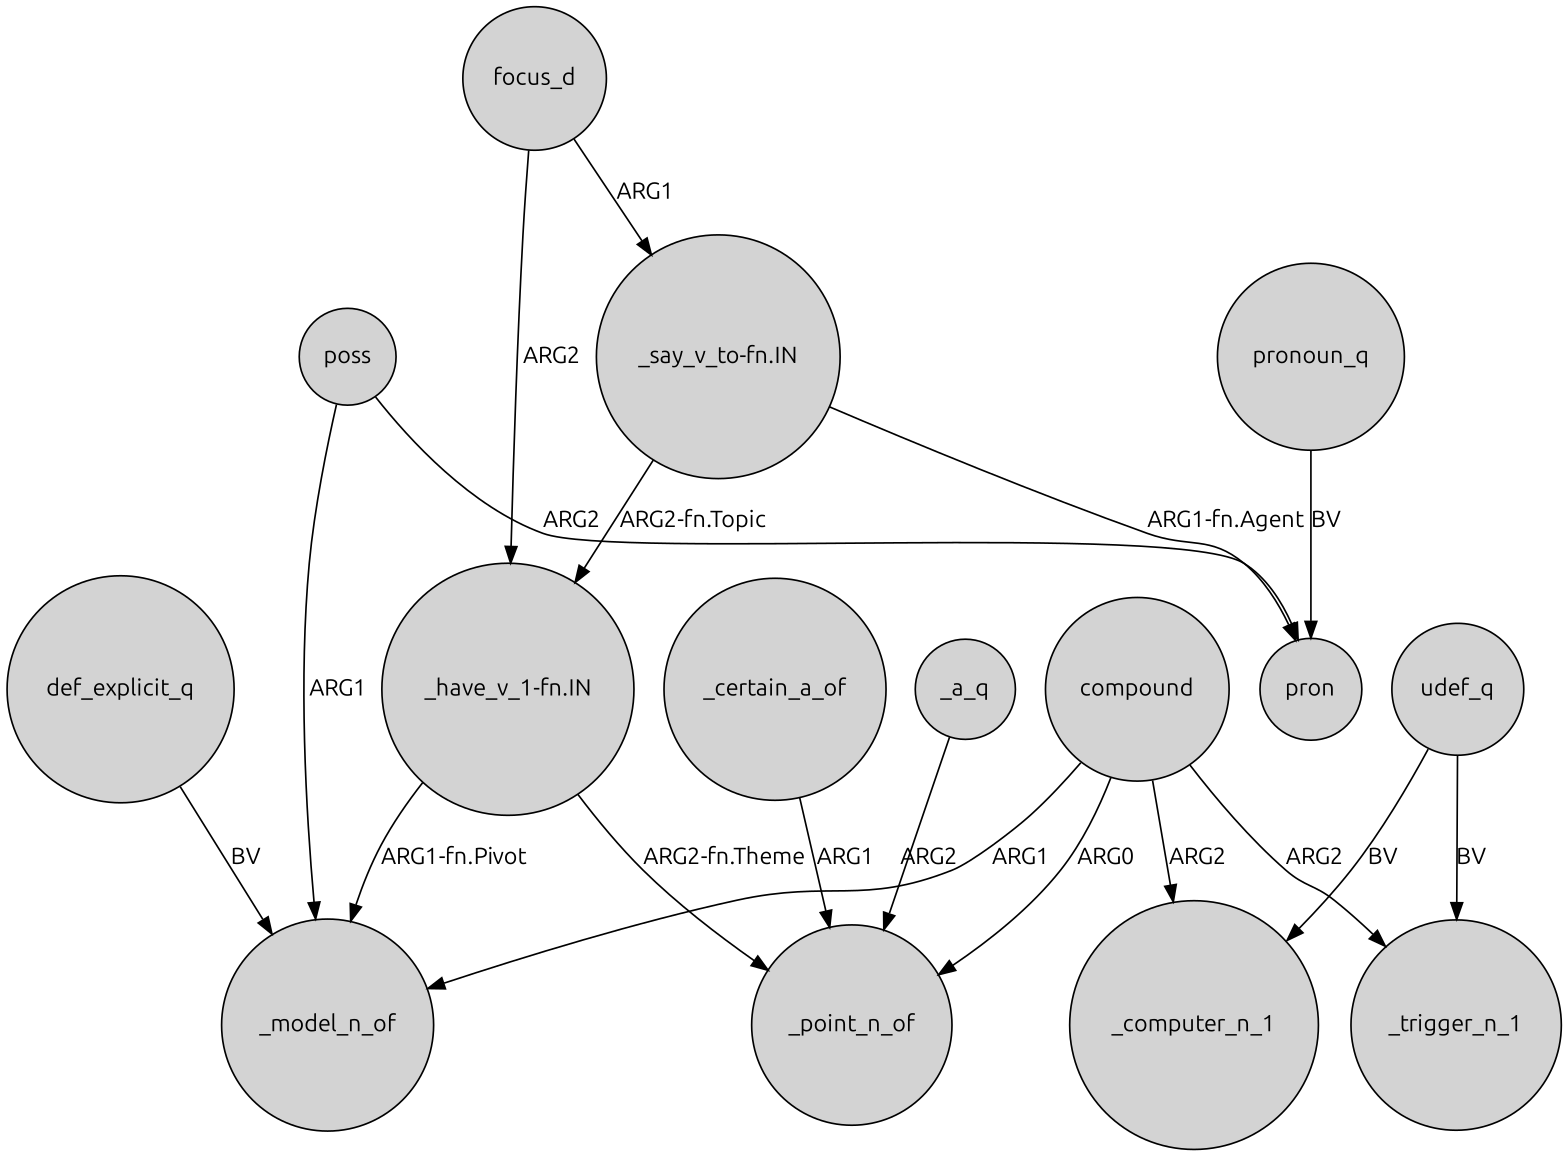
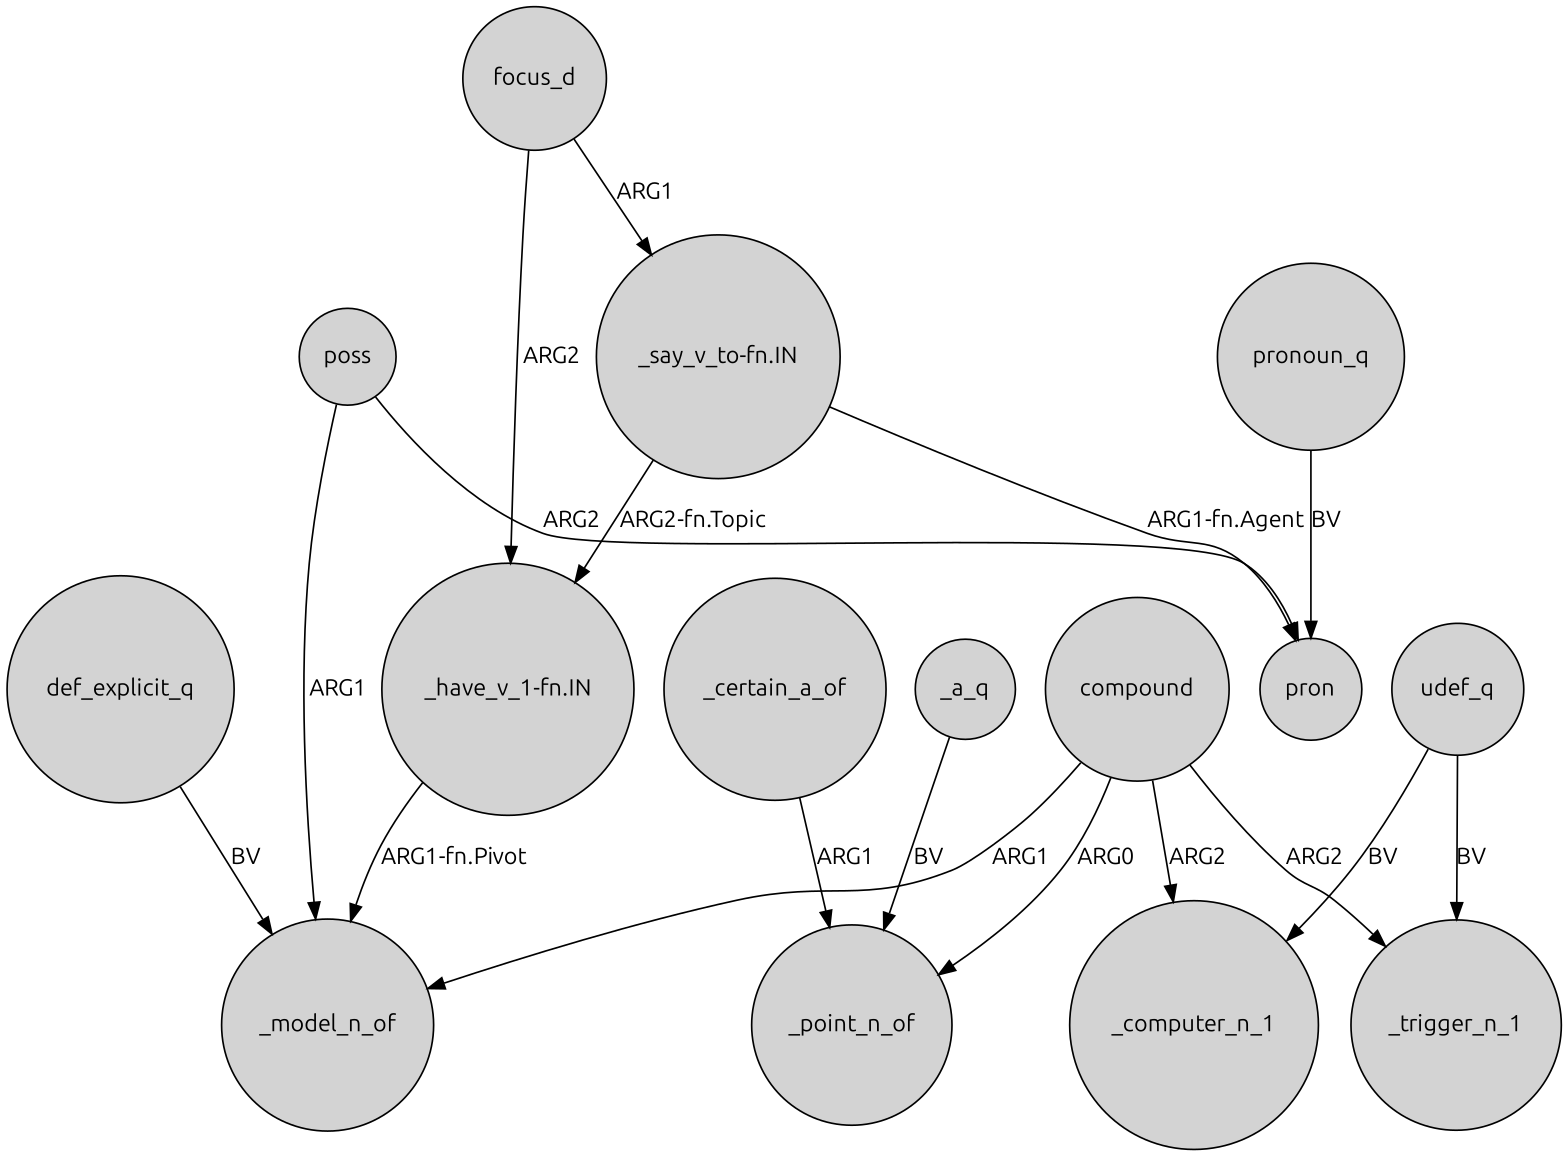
edge "_a_q" -> "_point_n_of": label "ARG2" -> "BV"
edge "_have_v_1-fn.IN" -> "_point_n_of": removed, label "ARG2-fn.Theme"
